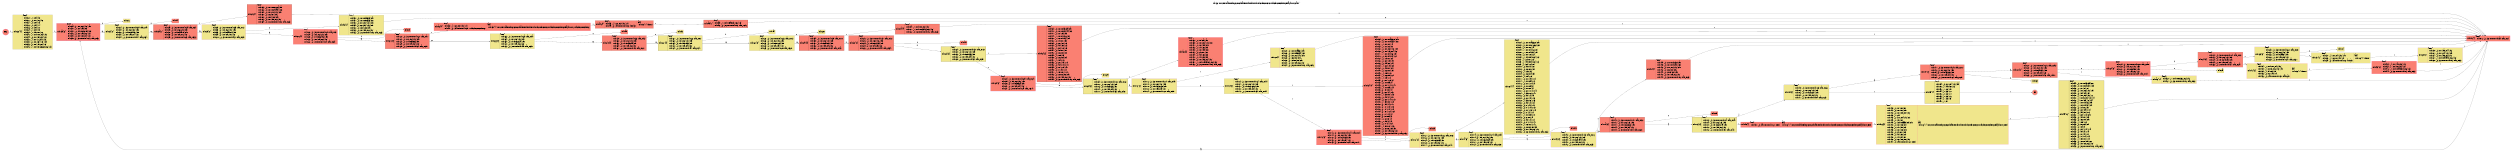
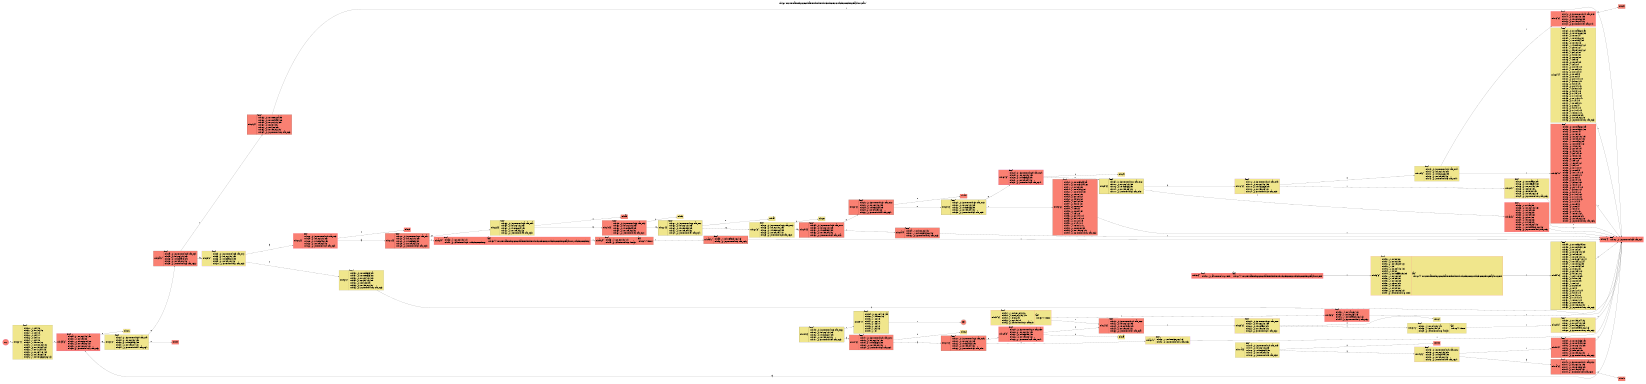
edge "0x401842 [25]" -> "0x401924 [23]": reversed
node "0x4017c5 [25]": removed
node "0x401761 [25]": removed
